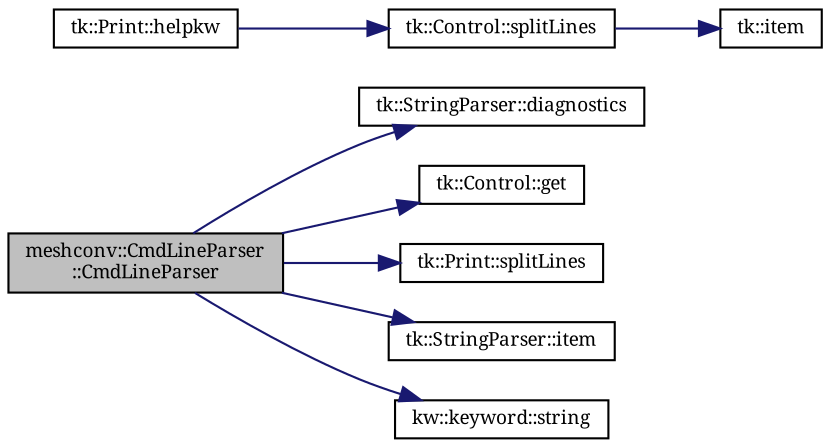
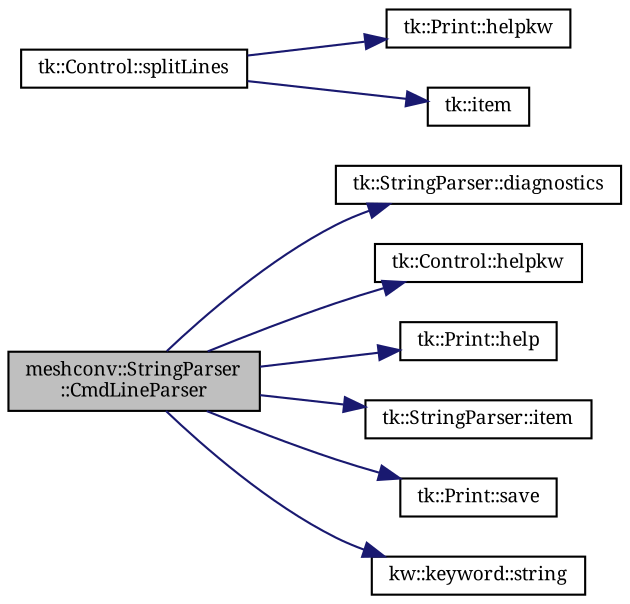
edge "tk::Print::helpkw" -> "tk::Control::splitLines": reversed
node "tk::Control::get": label "tk::Control::get" -> "tk::Control::helpkw"
node "meshconv::CmdLineParser ::CmdLineParser": label "meshconv::CmdLineParser ::CmdLineParser" -> "meshconv::StringParser ::CmdLineParser"
node "tk::Print::splitLines": label "tk::Print::splitLines" -> "tk::Print::help"
node "tk::Print::save": added
